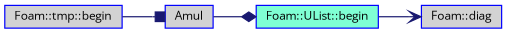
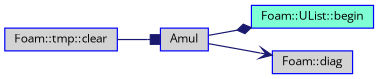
node "Foam::tmp::begin": label "Foam::tmp::begin" -> "Foam::tmp::clear"
edge "Foam::UList::begin" -> "Foam::diag": now "Amul" -> "Foam::diag"
